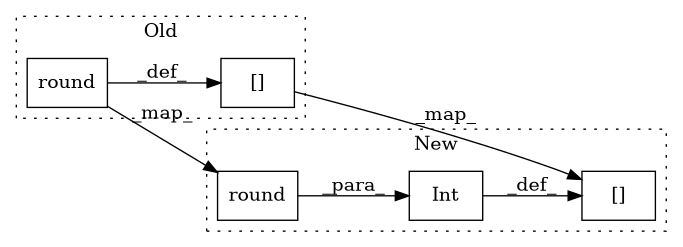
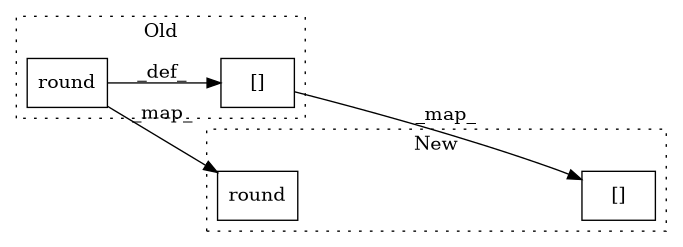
node "Int": removed
